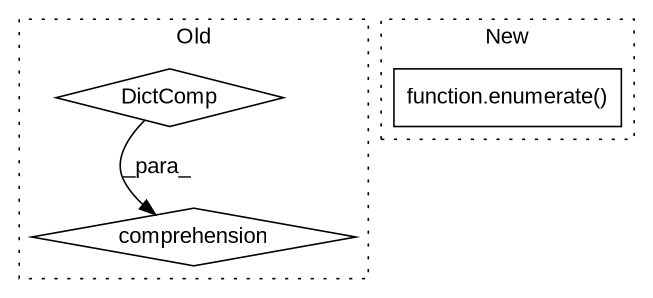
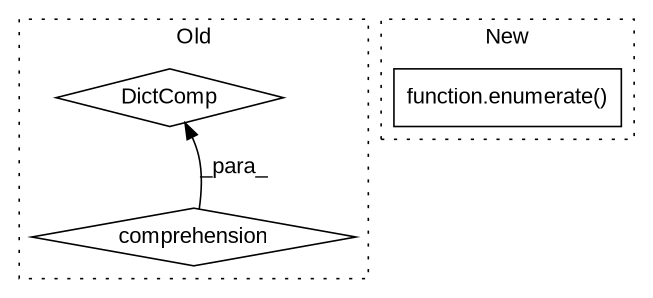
edge "DictComp" -> "comprehension": reversed
